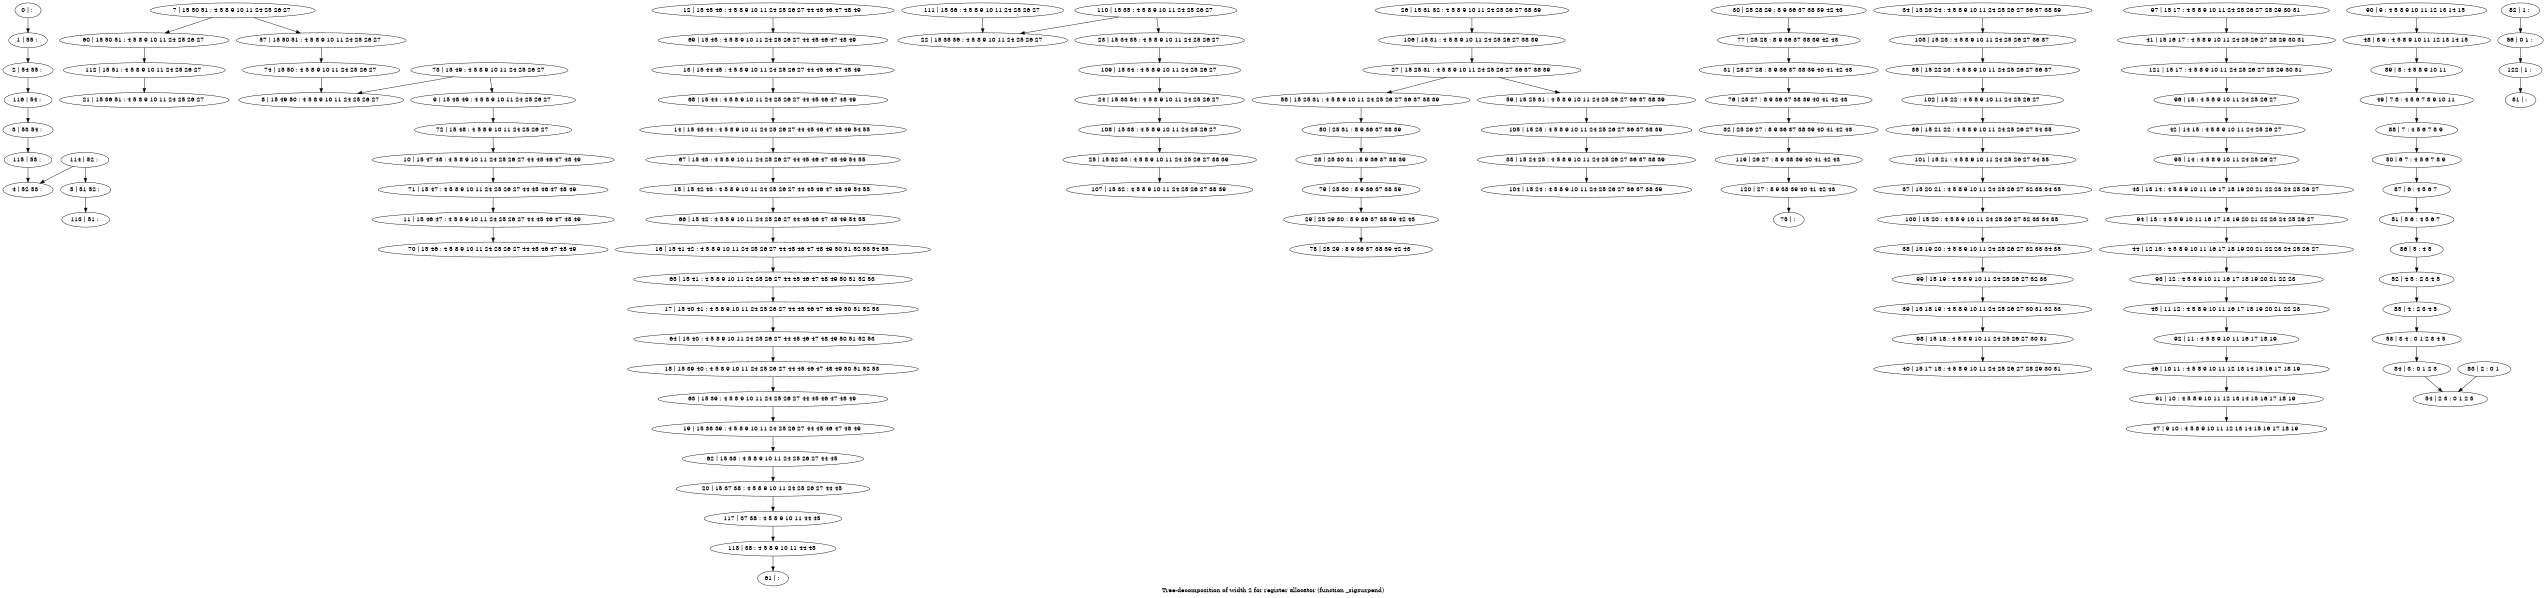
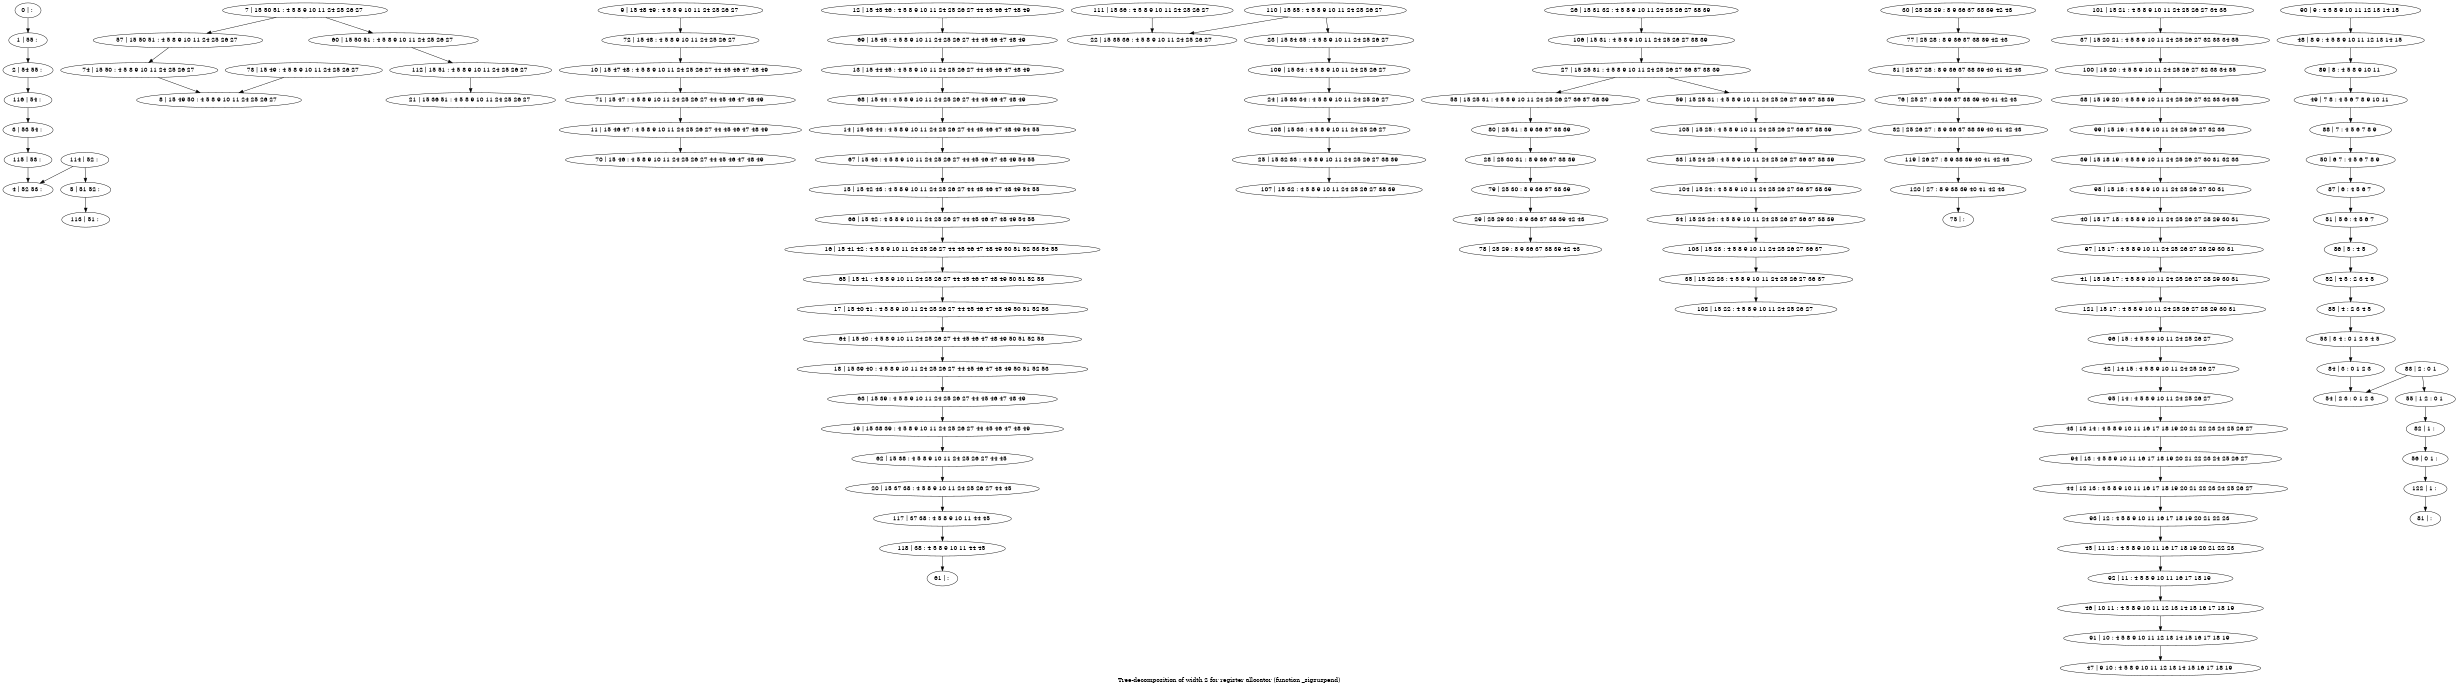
edge "73 | 15 49 : 4 5 8 9 10 11 24 25 26 27" -> "9 | 15 48 49 : 4 5 8 9 10 11 24 25 26 27": removed
node "36 | 15 21 22 : 4 5 8 9 10 11 24 25 26 27 34 35": removed
edge "104 | 15 24 : 4 5 8 9 10 11 24 25 26 27 36 37 38 39" -> "34 | 15 23 24 : 4 5 8 9 10 11 24 25 26 27 36 37 38 39": added
edge "40 | 15 17 18 : 4 5 8 9 10 11 24 25 26 27 28 29 30 31" -> "97 | 15 17 : 4 5 8 9 10 11 24 25 26 27 28 29 30 31": added
node "55 | 1 2 : 0 1": added
